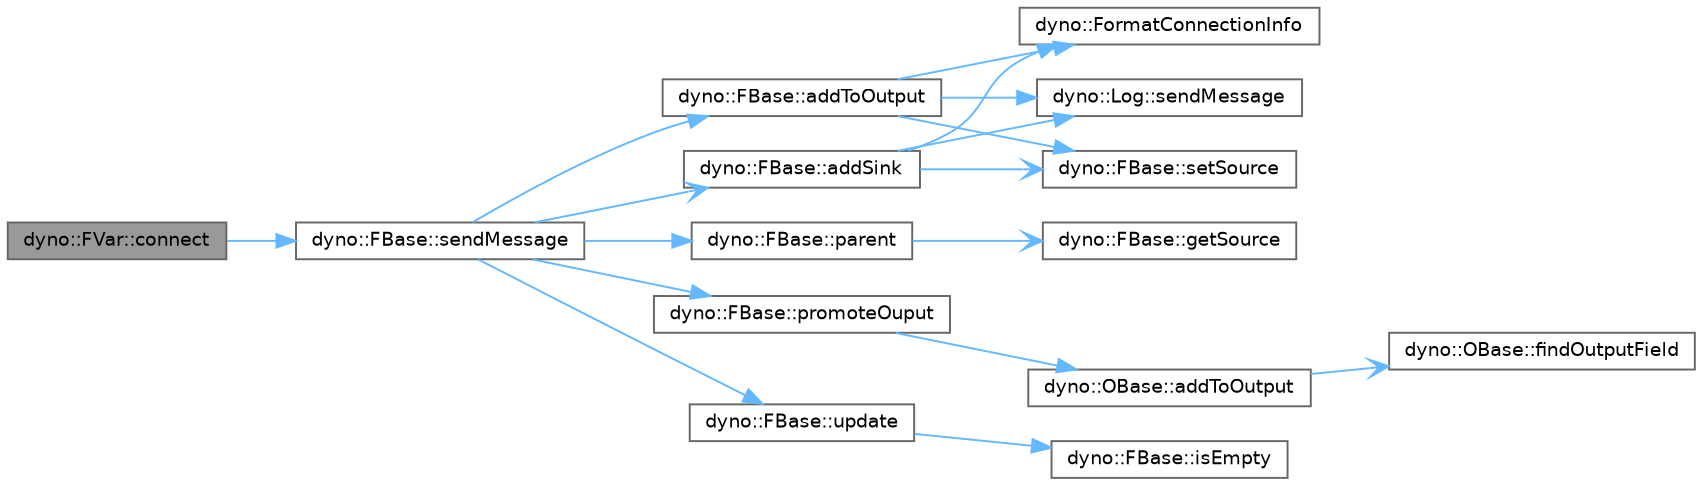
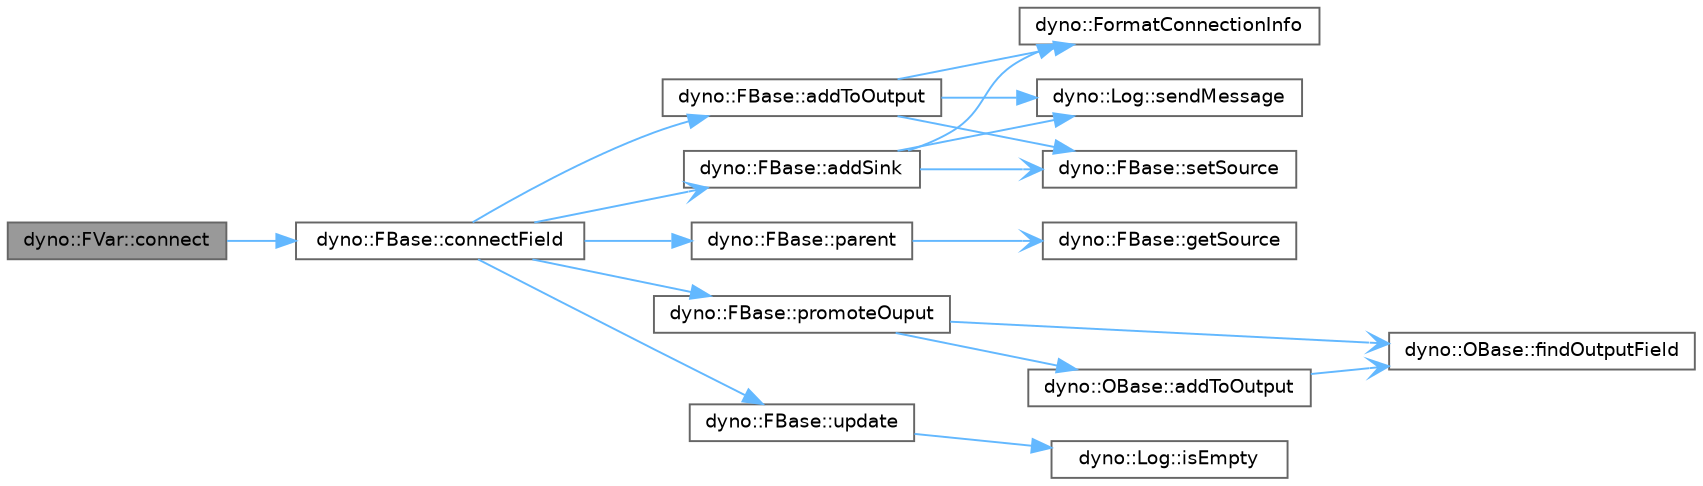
node "dyno::FBase::sendMessage": label "dyno::FBase::sendMessage" -> "dyno::FBase::connectField"
edge "dyno::FBase::promoteOuput" -> "dyno::OBase::findOutputField": added
node "dyno::FBase::isEmpty": label "dyno::FBase::isEmpty" -> "dyno::Log::isEmpty"
